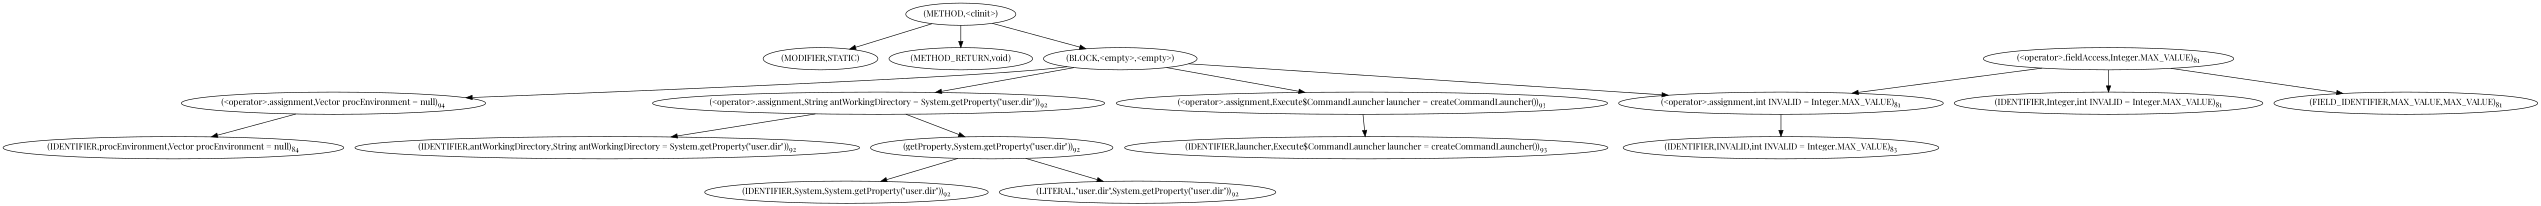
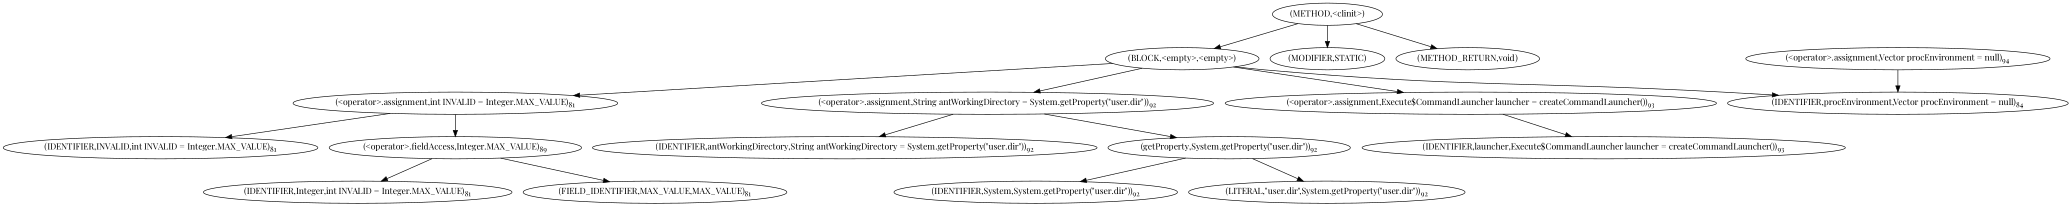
node "(<operator>.fieldAccess,Integer.MAX_VALUE)": text "81" -> "89"
edge "(<operator>.fieldAccess,Integer.MAX_VALUE)" -> "(<operator>.assignment,int INVALID = Integer.MAX_VALUE)": reversed
edge "(BLOCK,<empty>,<empty>)" -> "(<operator>.assignment,Vector procEnvironment = null)": now "(BLOCK,<empty>,<empty>)" -> "(IDENTIFIER,procEnvironment,Vector procEnvironment = null)"
node "(IDENTIFIER,INVALID,int INVALID = Integer.MAX_VALUE)": text "83" -> "81"
